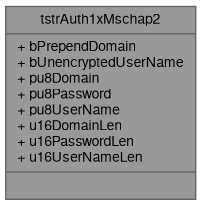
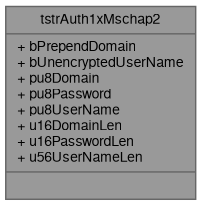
node "tstrAuth1xMschap2": text "+ u16UserNameLen" -> "+ u56UserNameLen"
